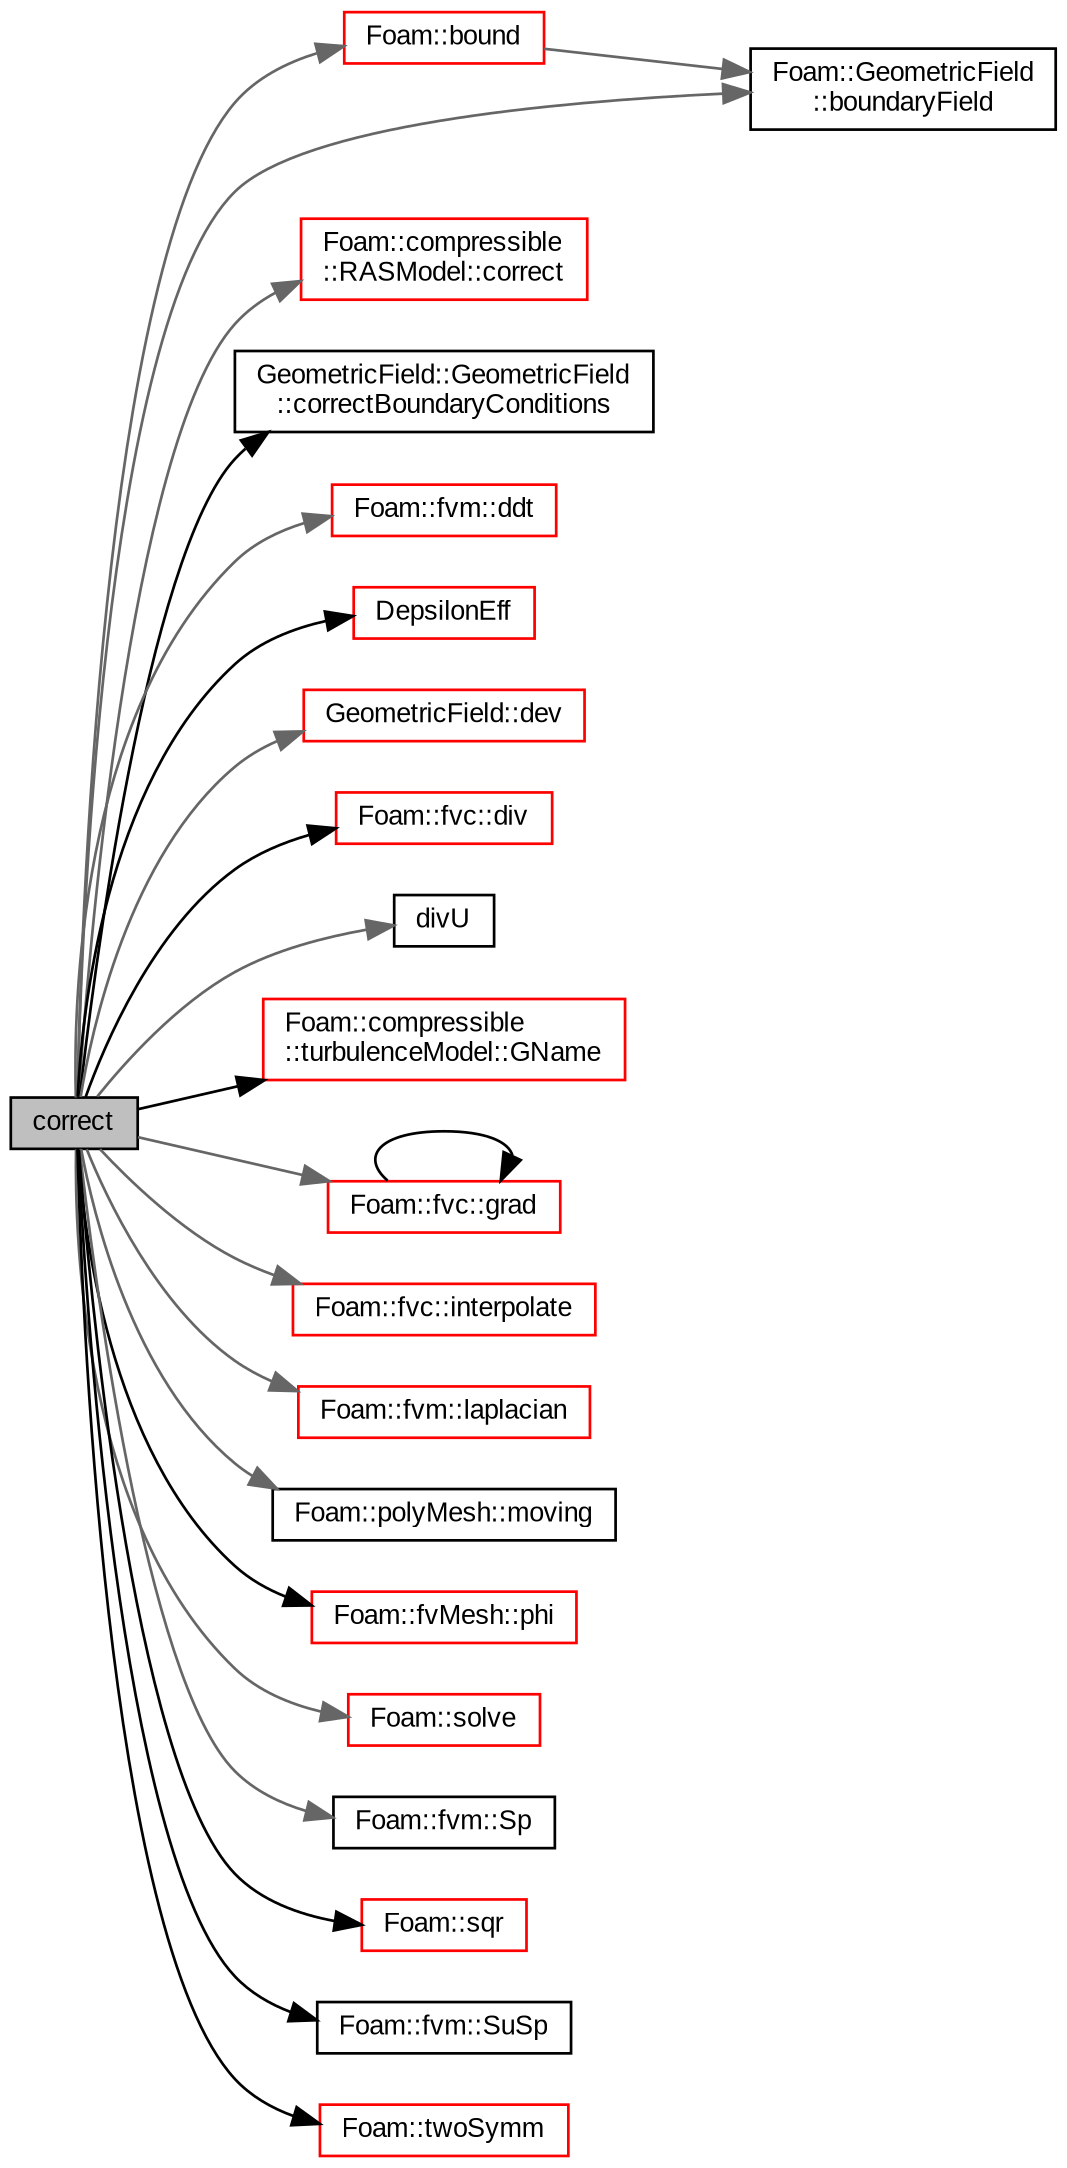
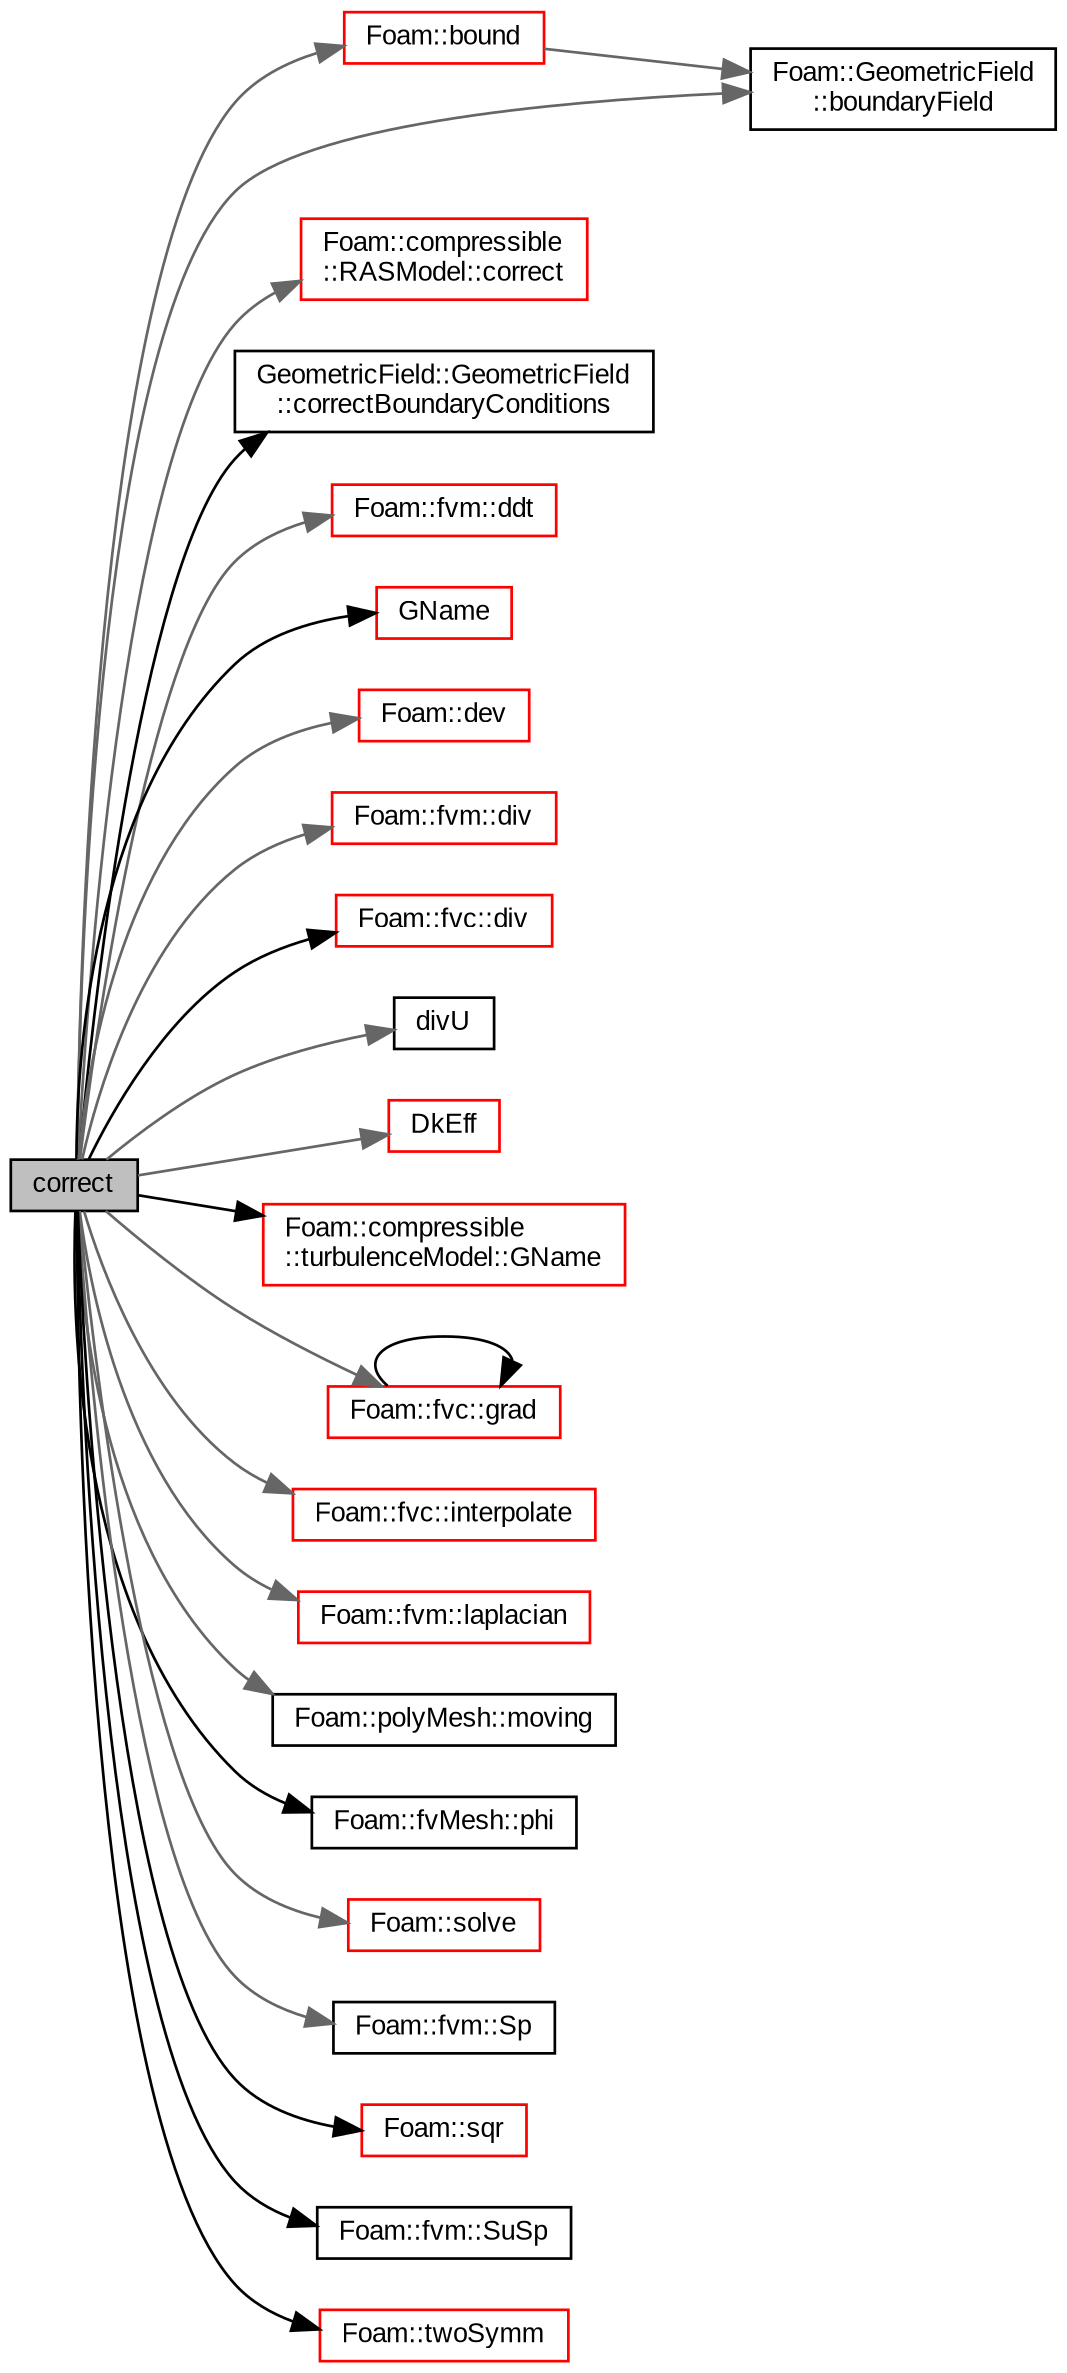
node "DepsilonEff": label "DepsilonEff" -> "GName"
node "GeometricField::dev": label "GeometricField::dev" -> "Foam::dev"
node "Foam::fvm::div": added
node "DkEff": added
node "Foam::fvMesh::phi": color red -> black
